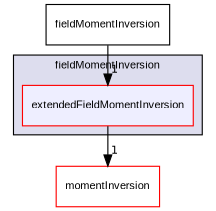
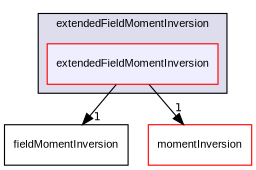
edge "fieldMomentInversion" -> "extendedFieldMomentInversion": reversed
cluster "fieldMomentInversion": label "fieldMomentInversion" -> "extendedFieldMomentInversion"
